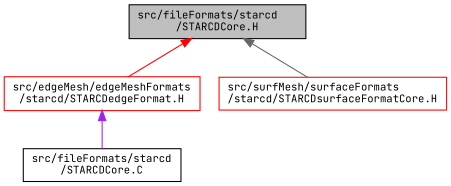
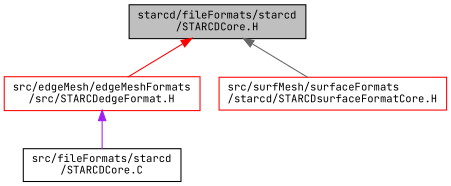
node "src/fileFormats/starcd /STARCDCore.H": label "src/fileFormats/starcd /STARCDCore.H" -> "starcd/fileFormats/starcd /STARCDCore.H"
node "src/edgeMesh/edgeMeshFormats /starcd/STARCDedgeFormat.H": label "src/edgeMesh/edgeMeshFormats /starcd/STARCDedgeFormat.H" -> "src/edgeMesh/edgeMeshFormats /src/STARCDedgeFormat.H"
